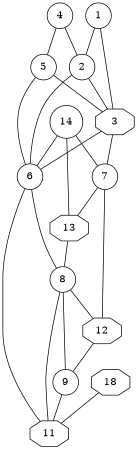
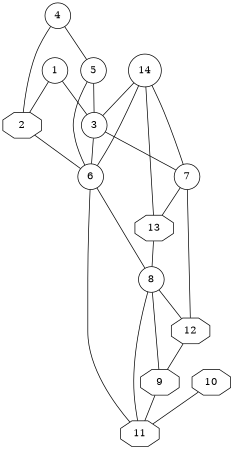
node "2": shape circle -> octagon
edge "2" -- "3": now "14" -- "3"
node "3": shape octagon -> circle
node "9": shape circle -> octagon
node "18": label "18" -> "10"
